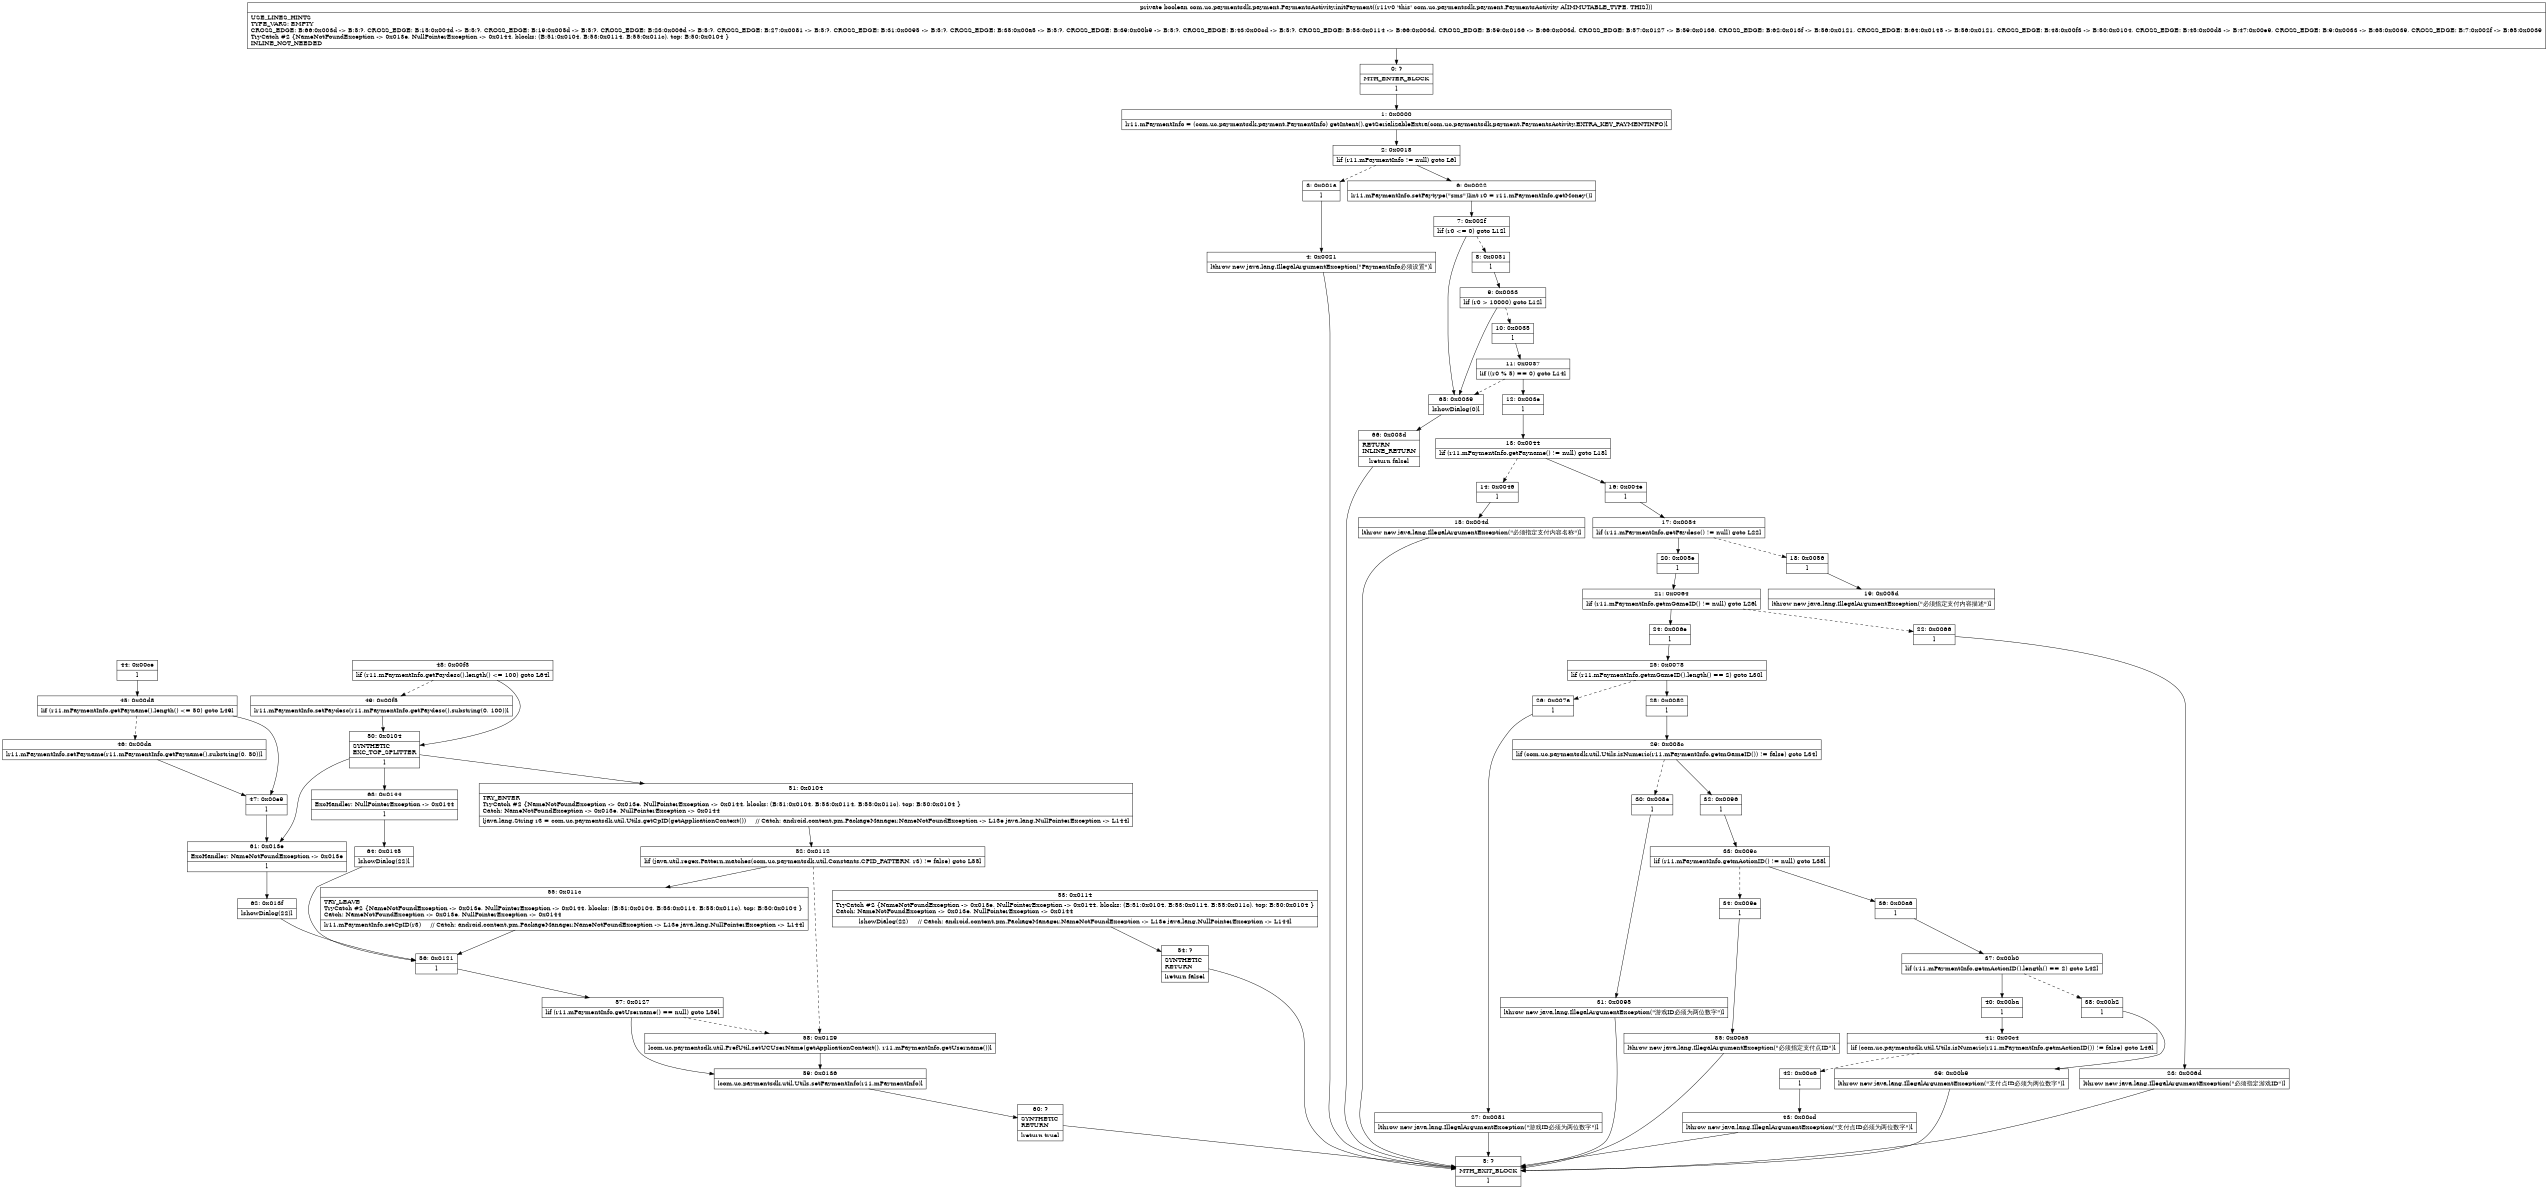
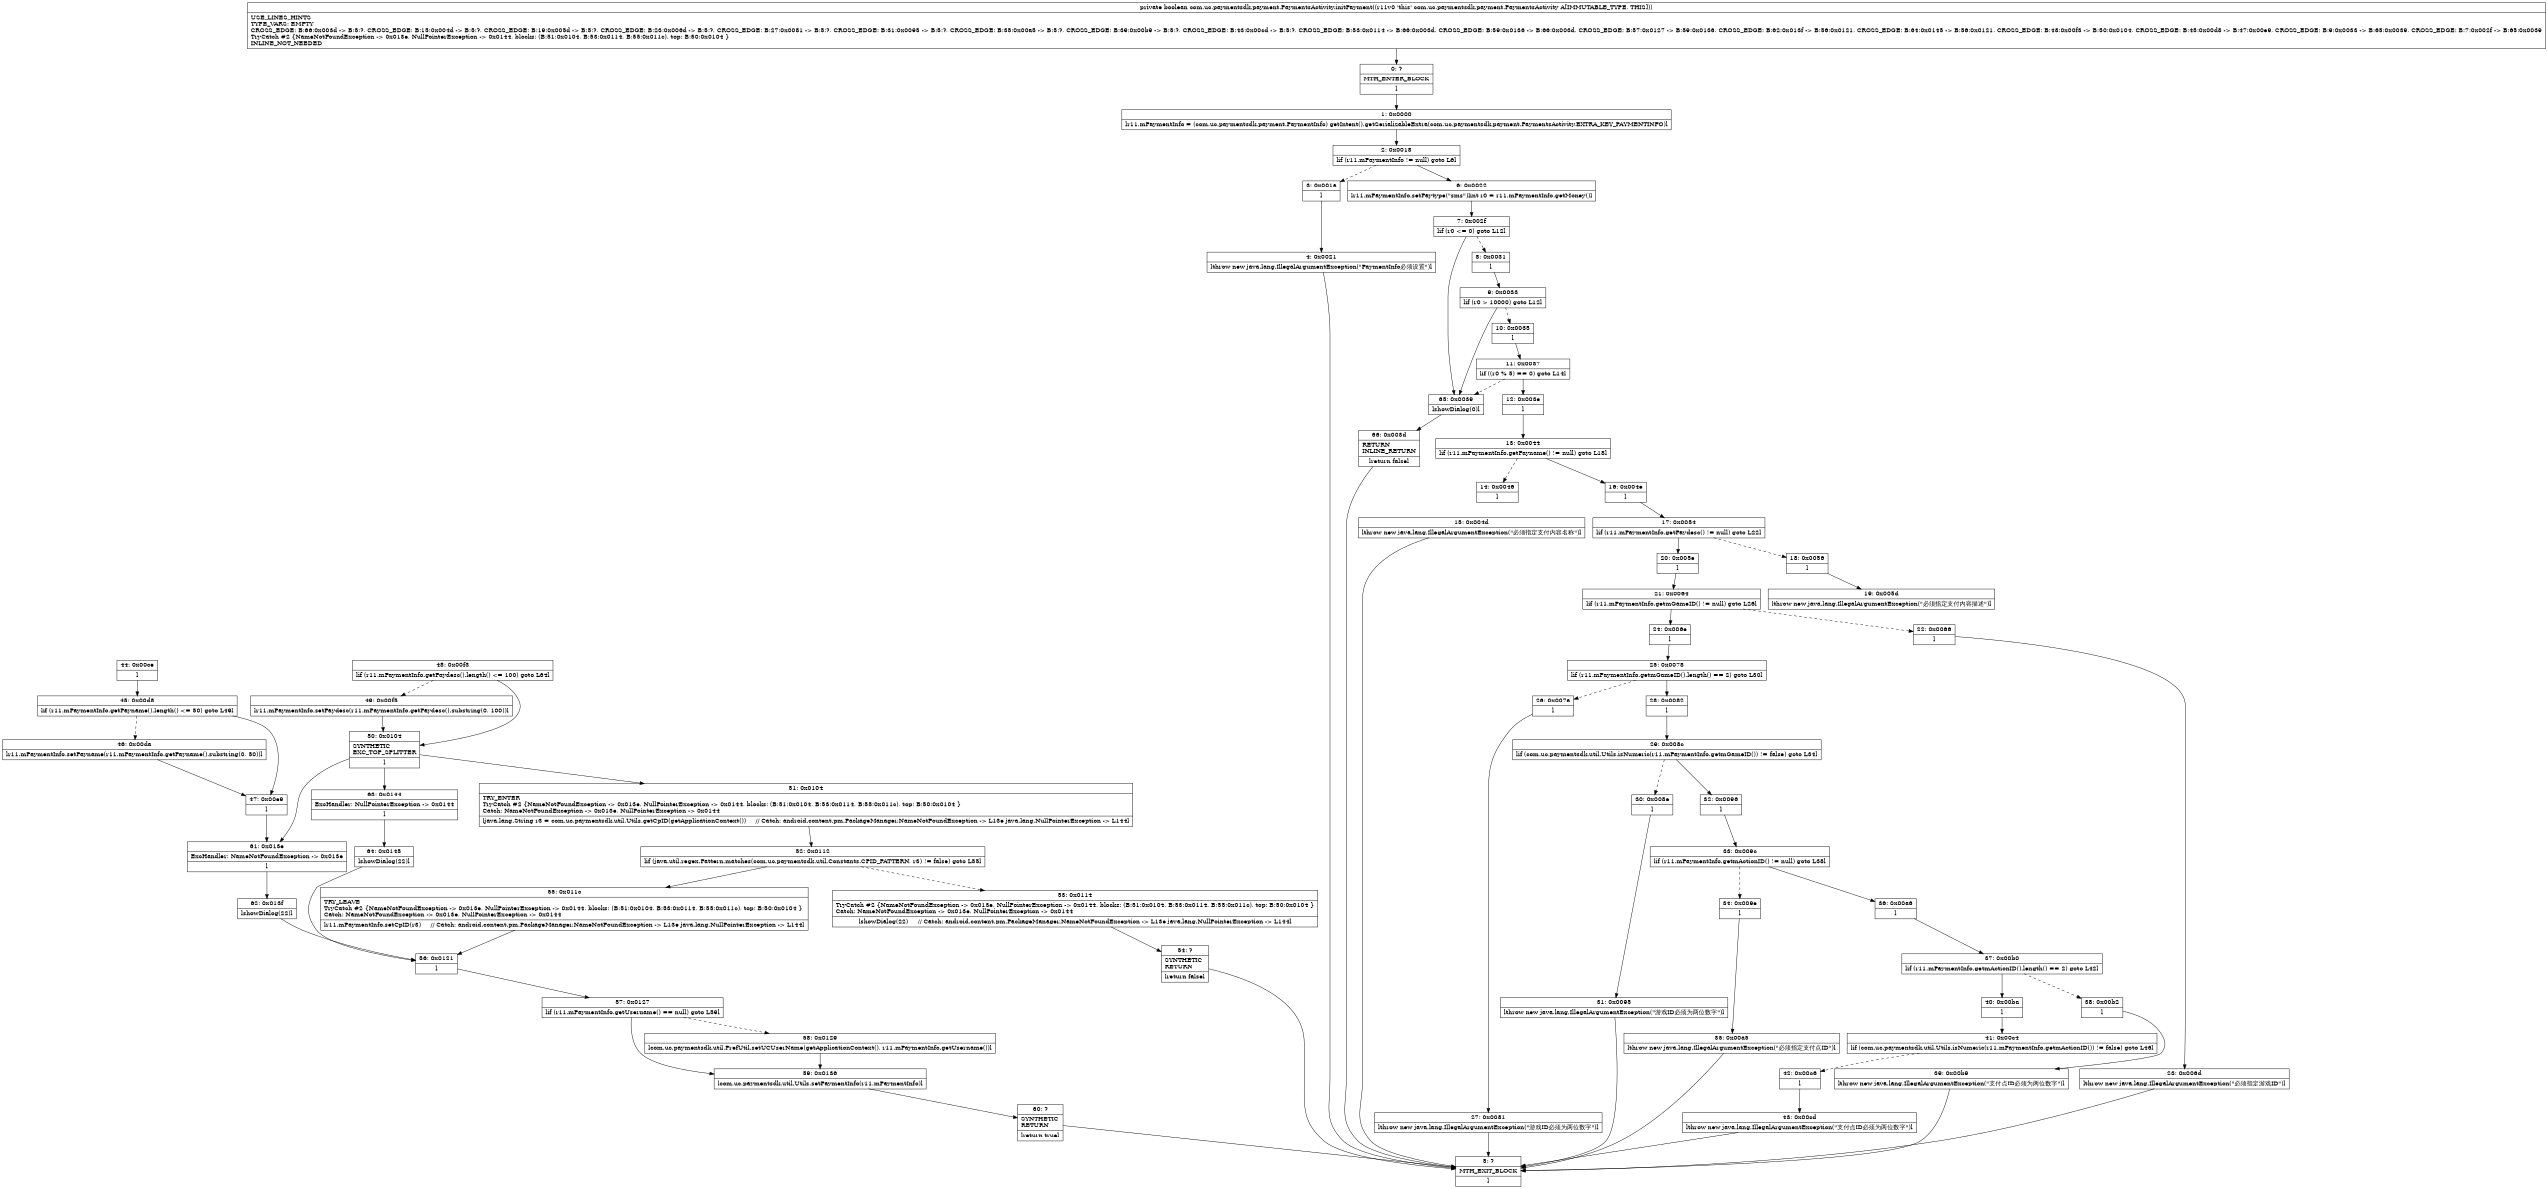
edge "14: 0x0046" -> "15: 0x004d": removed
edge "52: 0x0112" -> "58: 0x0129": now "52: 0x0112" -> "53: 0x0114"
